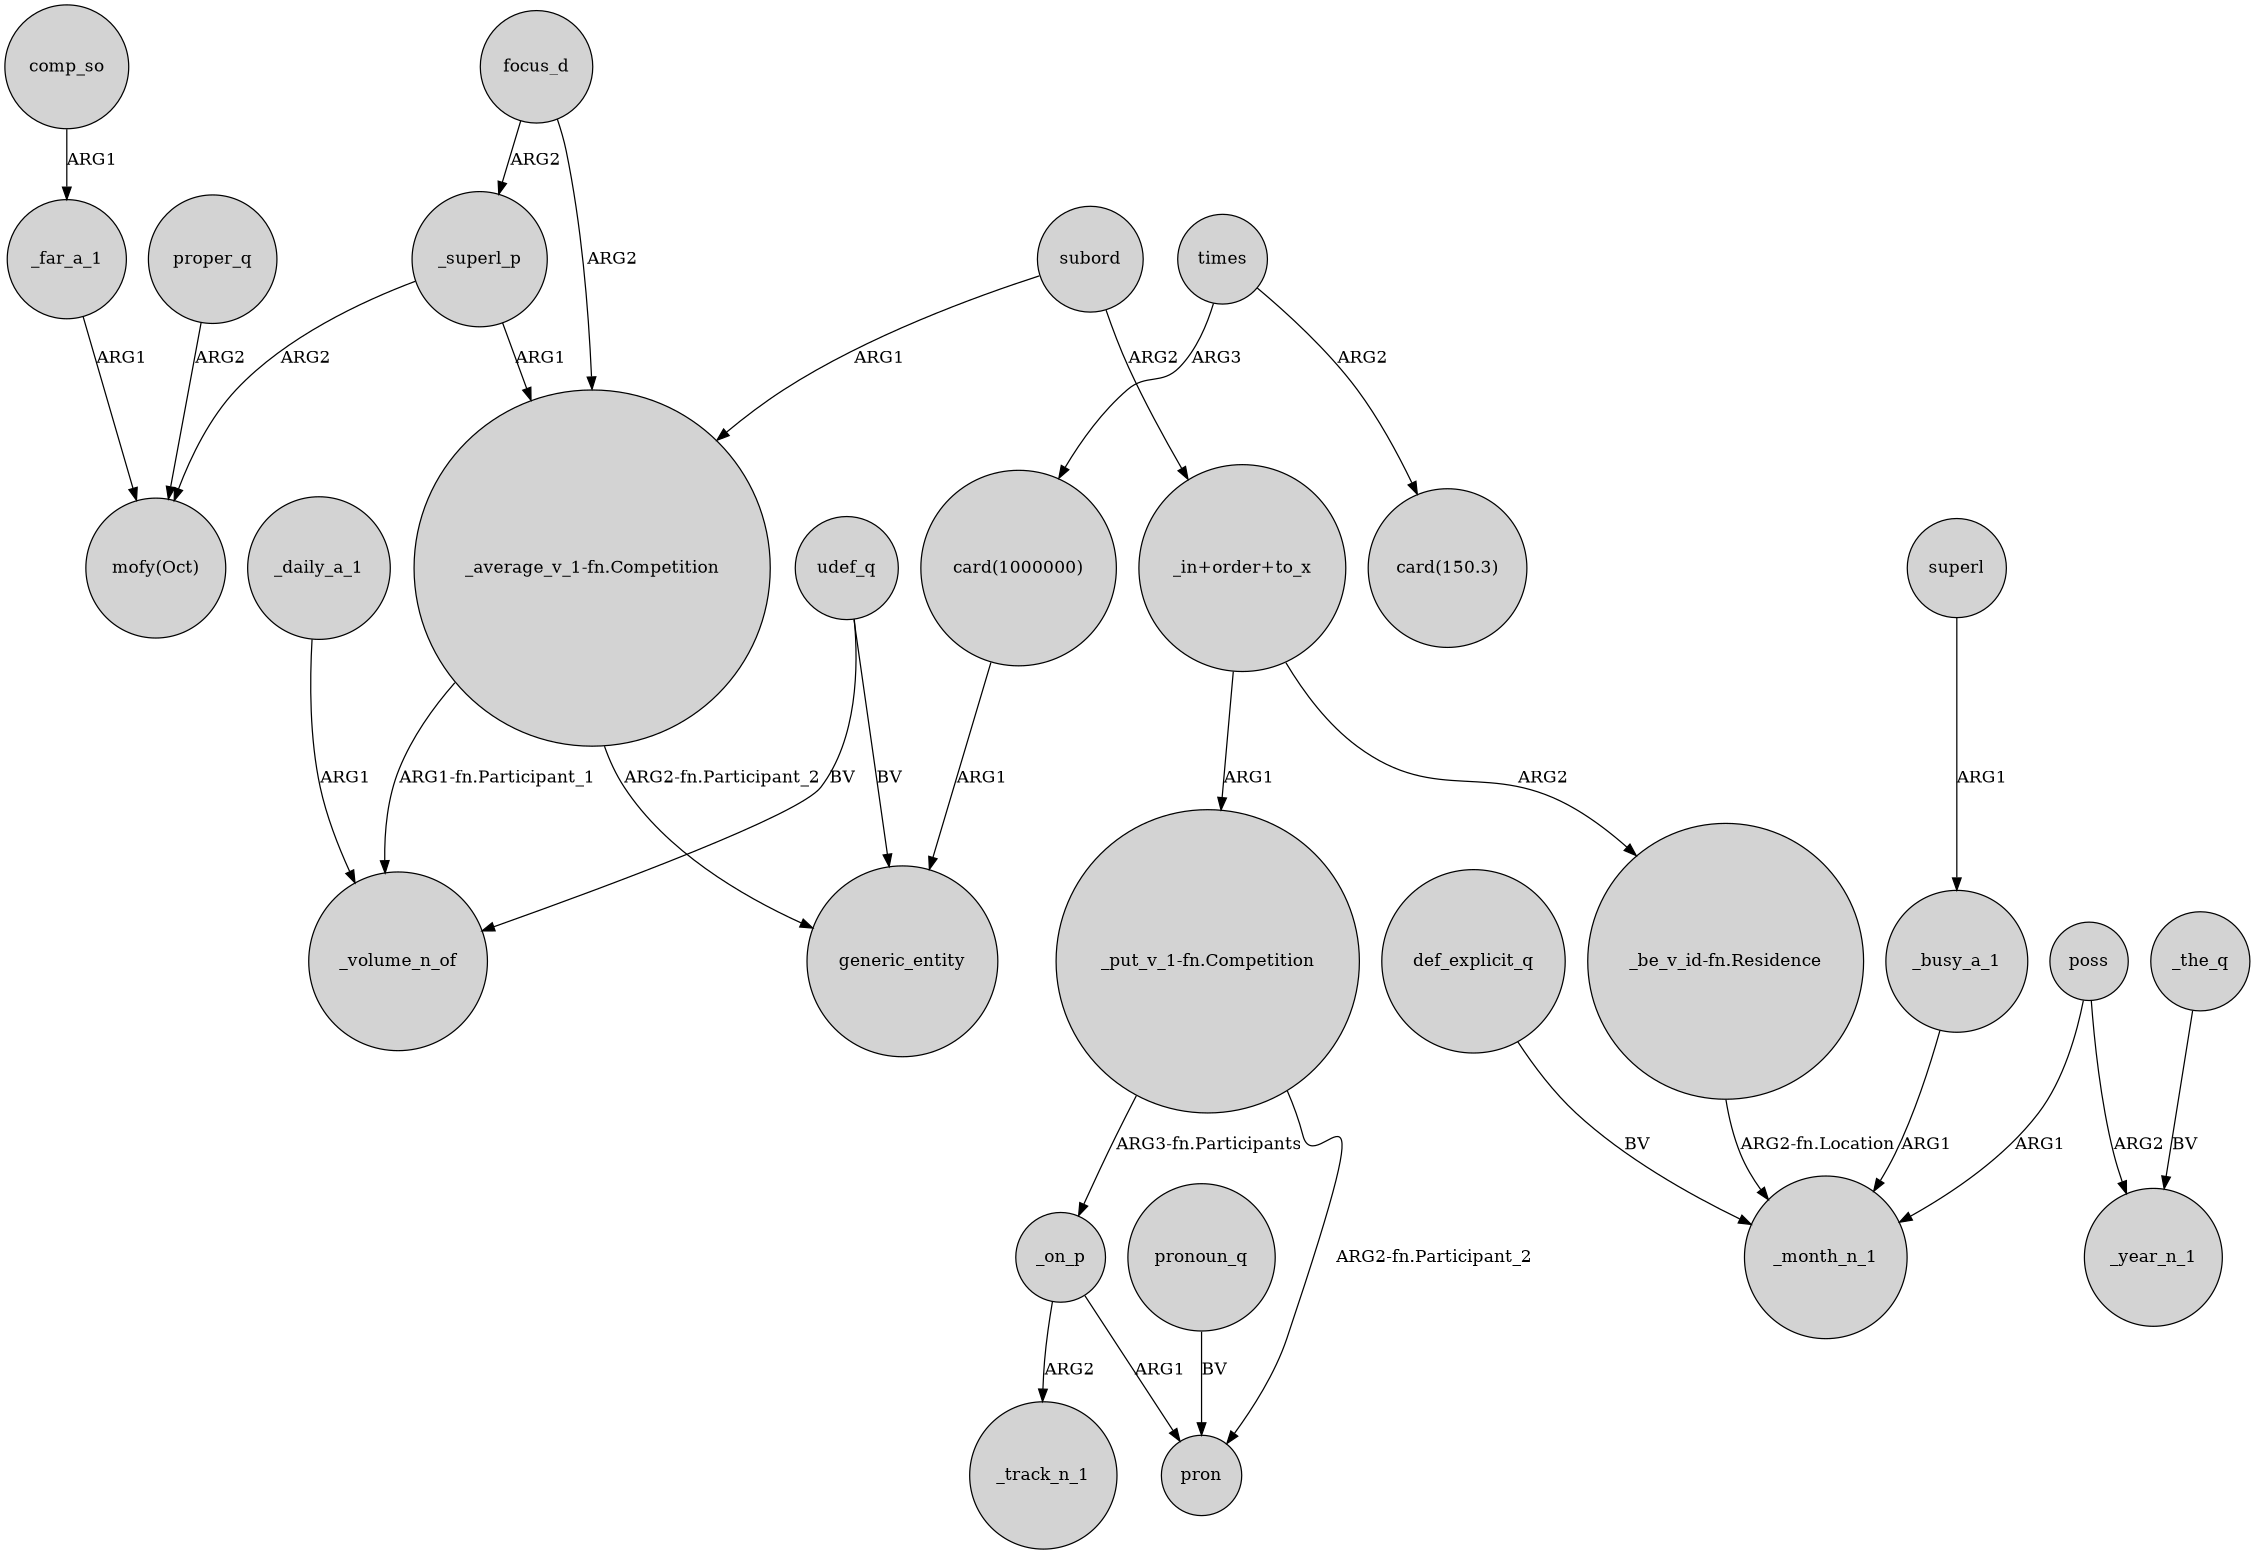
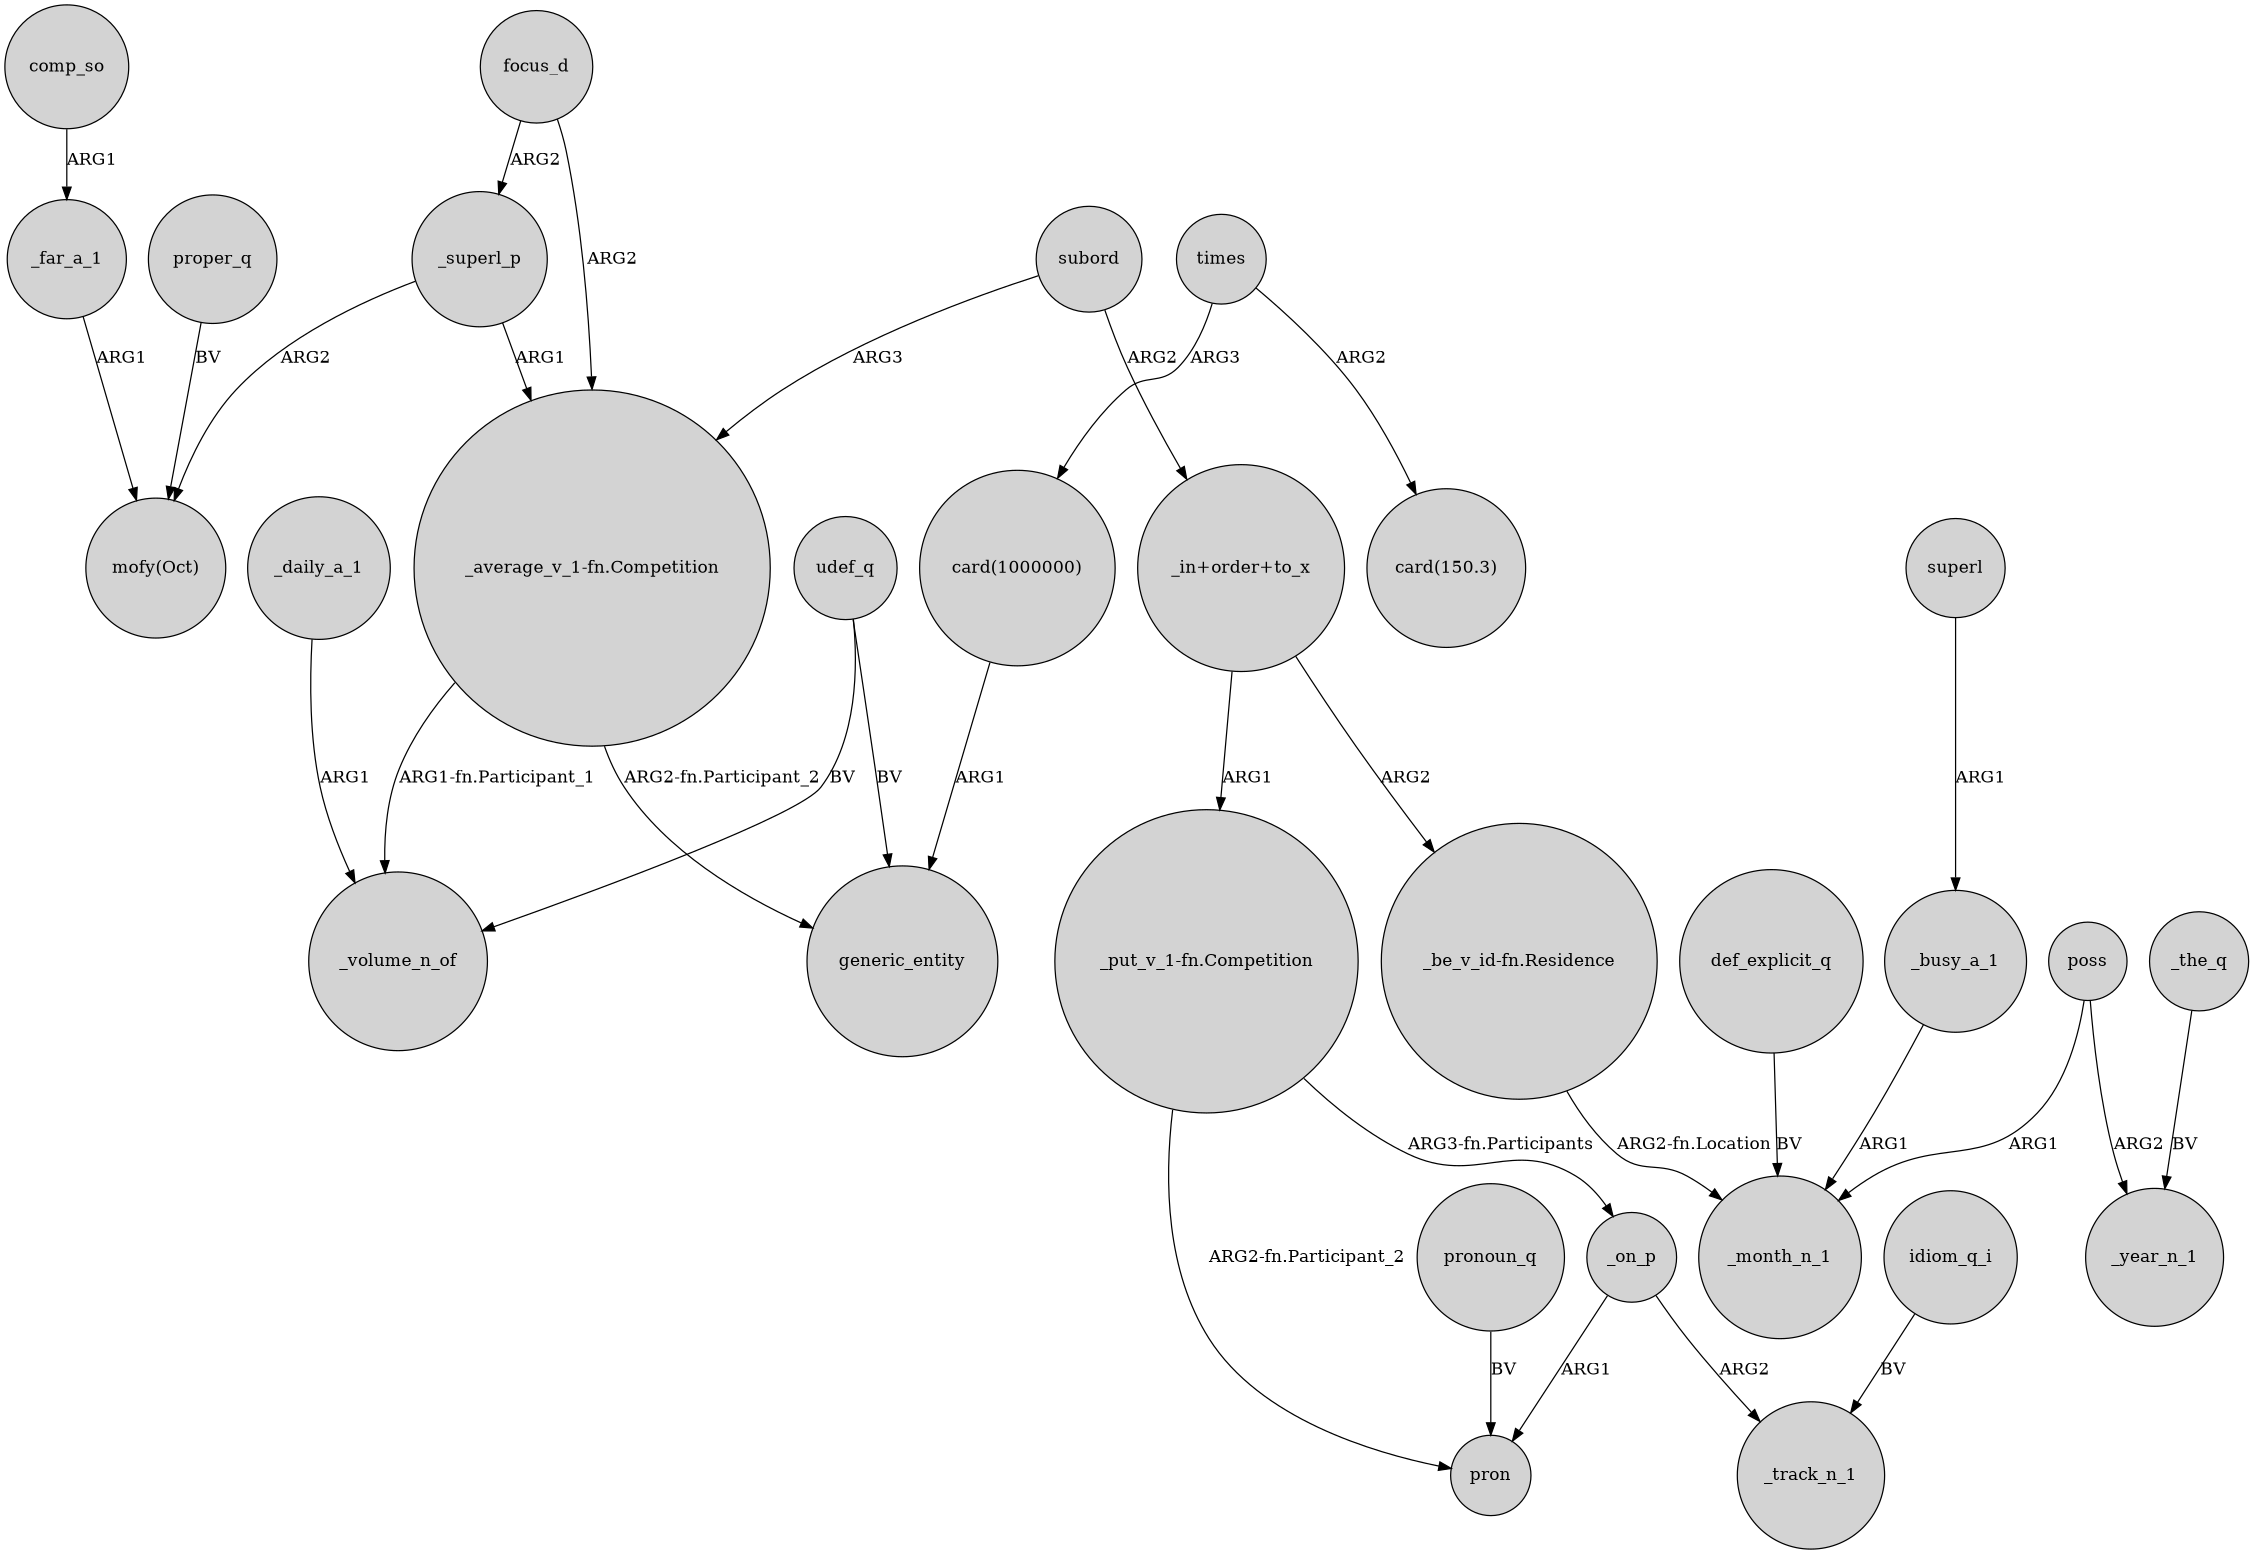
edge "proper_q" -> "mofy(Oct)": label "ARG2" -> "BV"
edge "subord" -> "_average_v_1-fn.Competition": label "ARG1" -> "ARG3"
node "idiom_q_i": added
